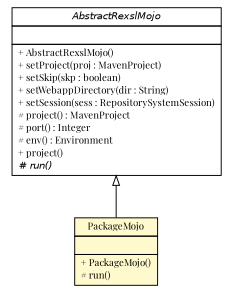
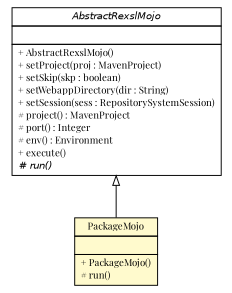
node "AbstractRexslMojo": text "+ project()" -> "+ execute()"
